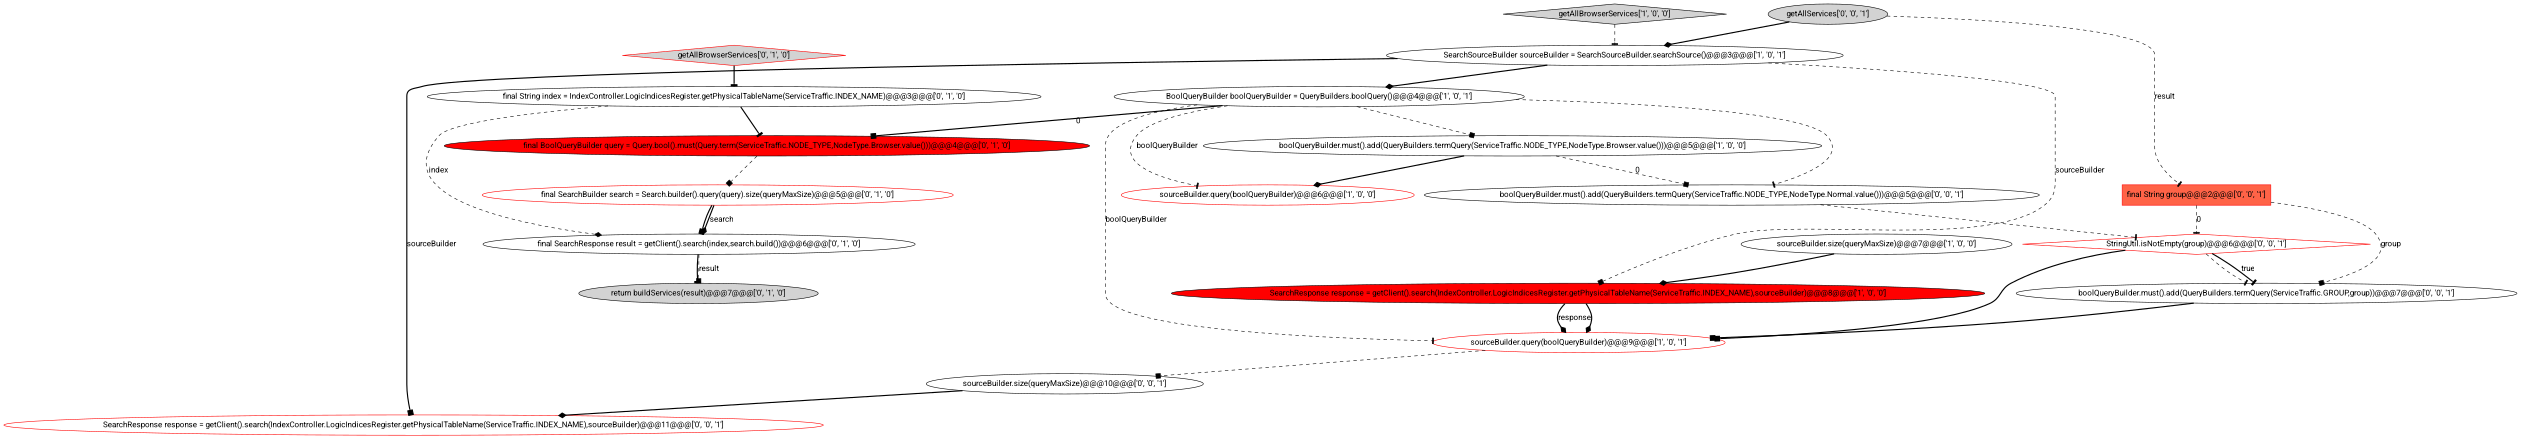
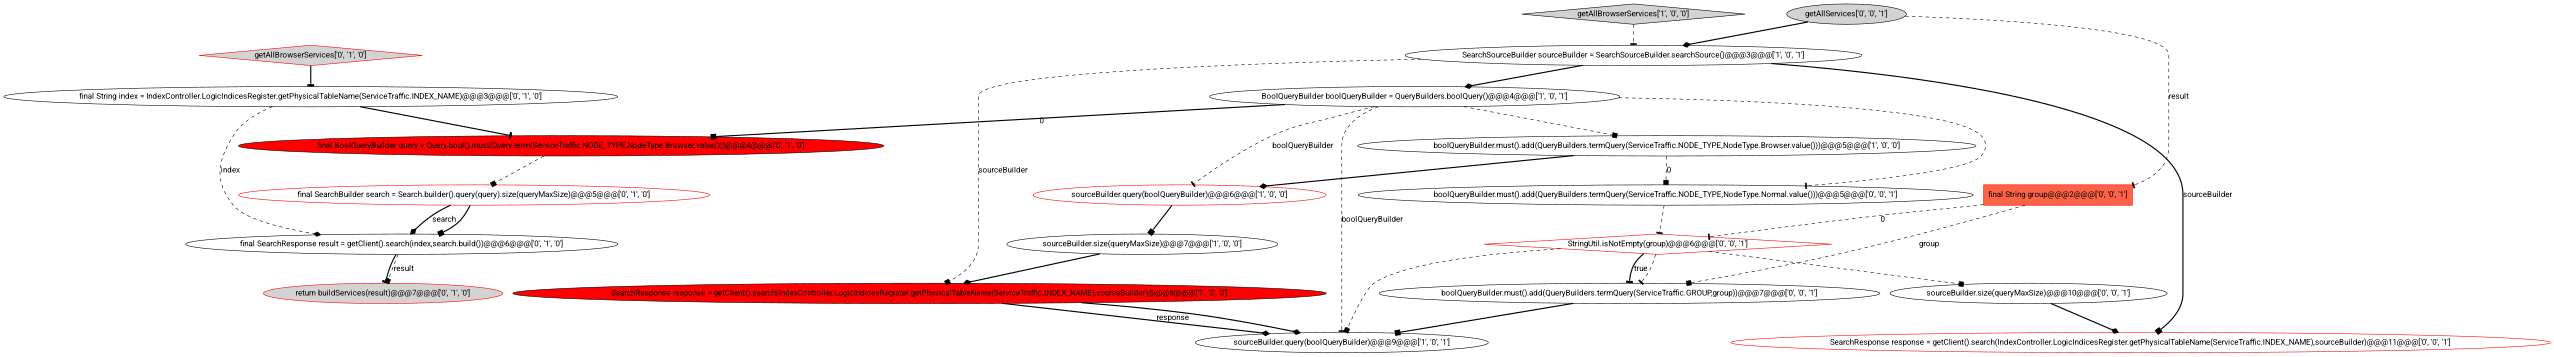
edge "sourceBuilder.query(boolQueryBuilder)@@@6@@@['1', '0', '0']" -> "sourceBuilder.size(queryMaxSize)@@@7@@@['1', '0', '0']": added
node "return buildServices(result)@@@7@@@['0', '1', '0']": color black -> red
edge "StringUtil.isNotEmpty(group)@@@6@@@['0', '0', '1']" -> "sourceBuilder.query(boolQueryBuilder)@@@9@@@['1', '0', '1']": style bold -> dashed
node "sourceBuilder.query(boolQueryBuilder)@@@9@@@['1', '0', '1']": color red -> black
edge "sourceBuilder.query(boolQueryBuilder)@@@9@@@['1', '0', '1']" -> "sourceBuilder.size(queryMaxSize)@@@10@@@['0', '0', '1']": now "StringUtil.isNotEmpty(group)@@@6@@@['0', '0', '1']" -> "sourceBuilder.size(queryMaxSize)@@@10@@@['0', '0', '1']"
